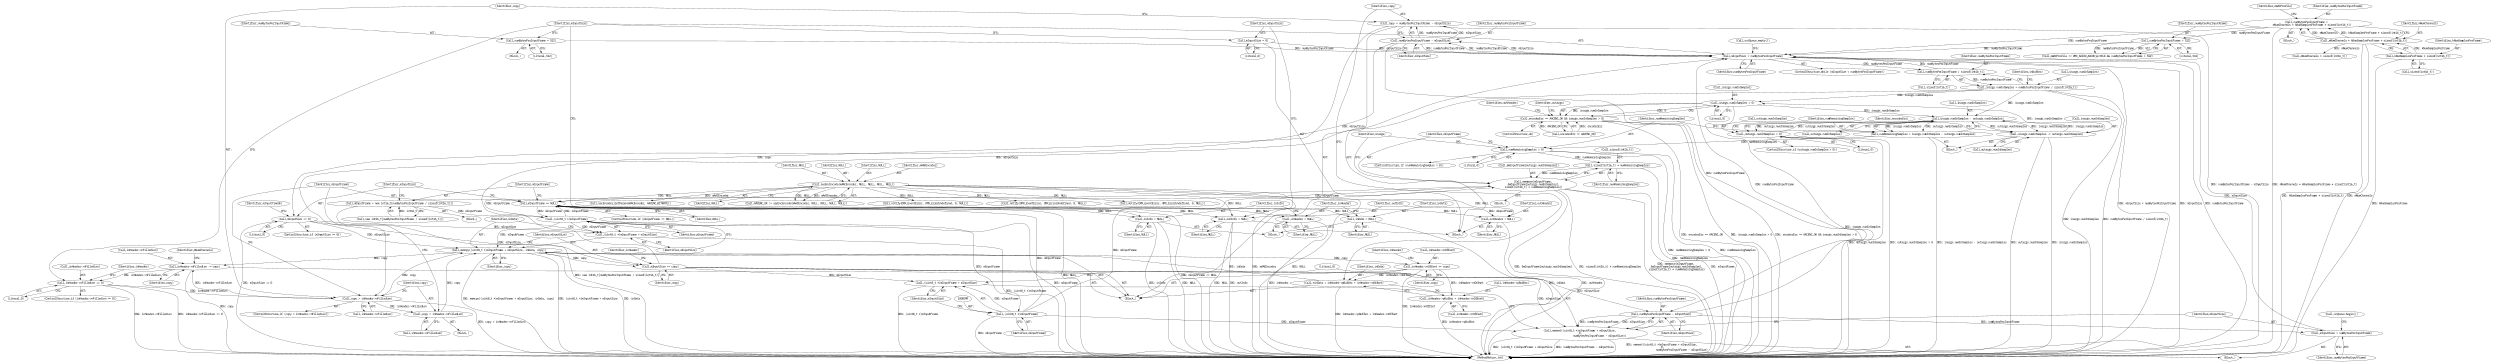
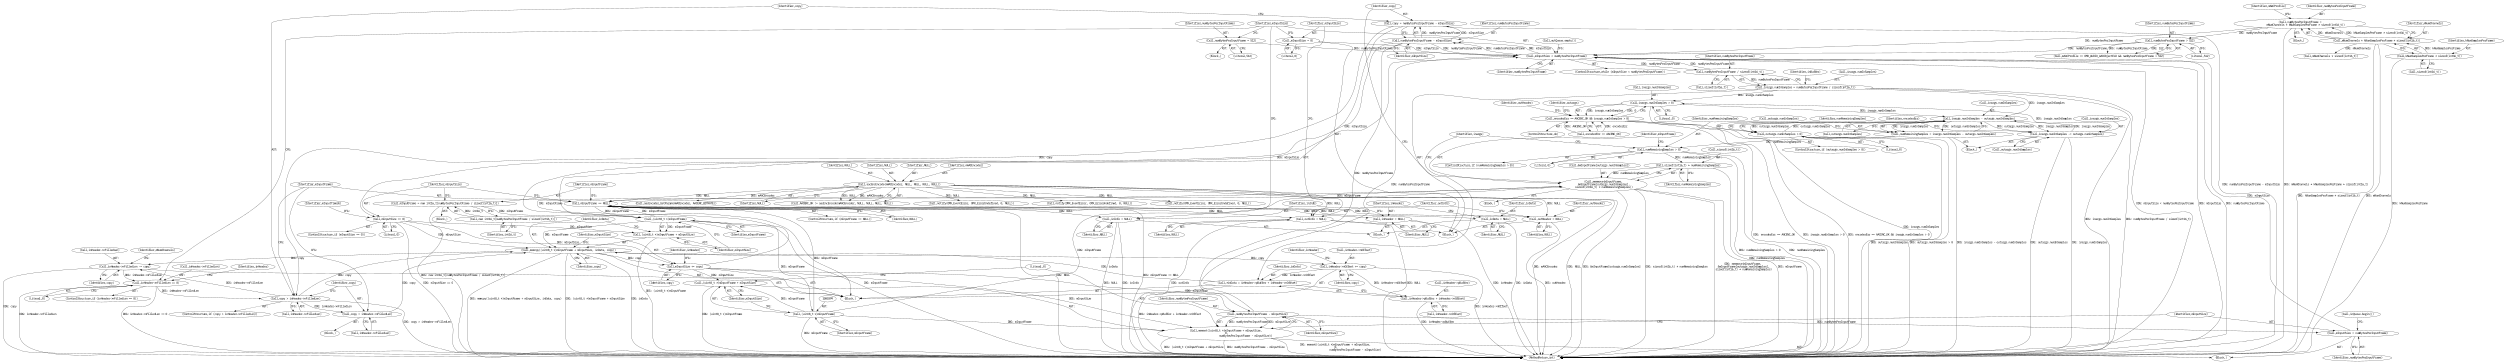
edge "(Identifier,outInfo)" -> "(Call,outHeader = NULL)": label "DDG: mInputFrame" -> "CFG: "
node "(Identifier,int16_t)": added
